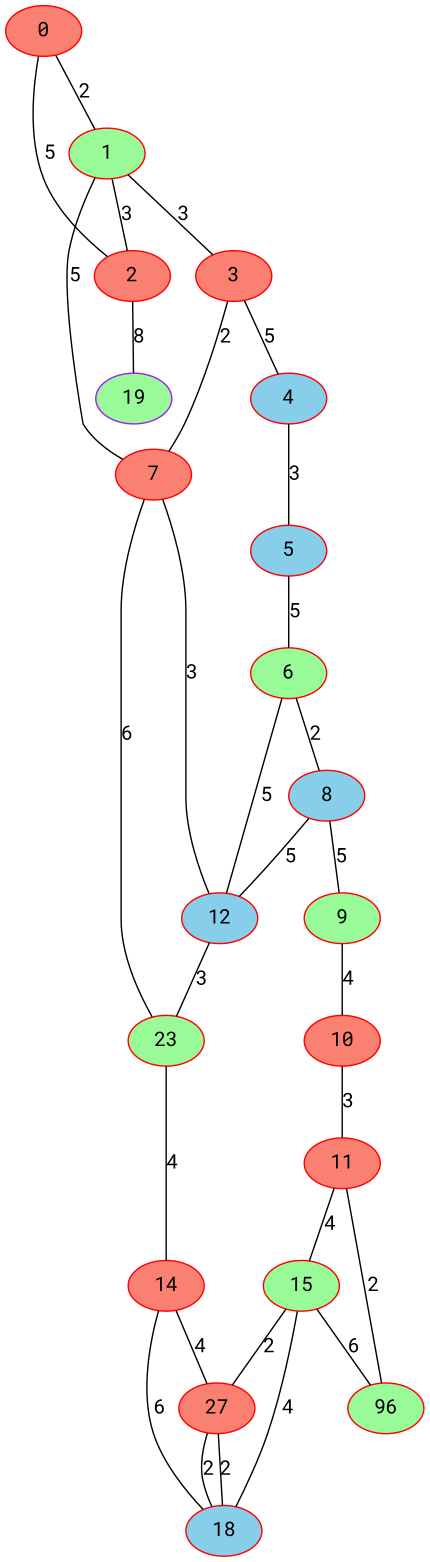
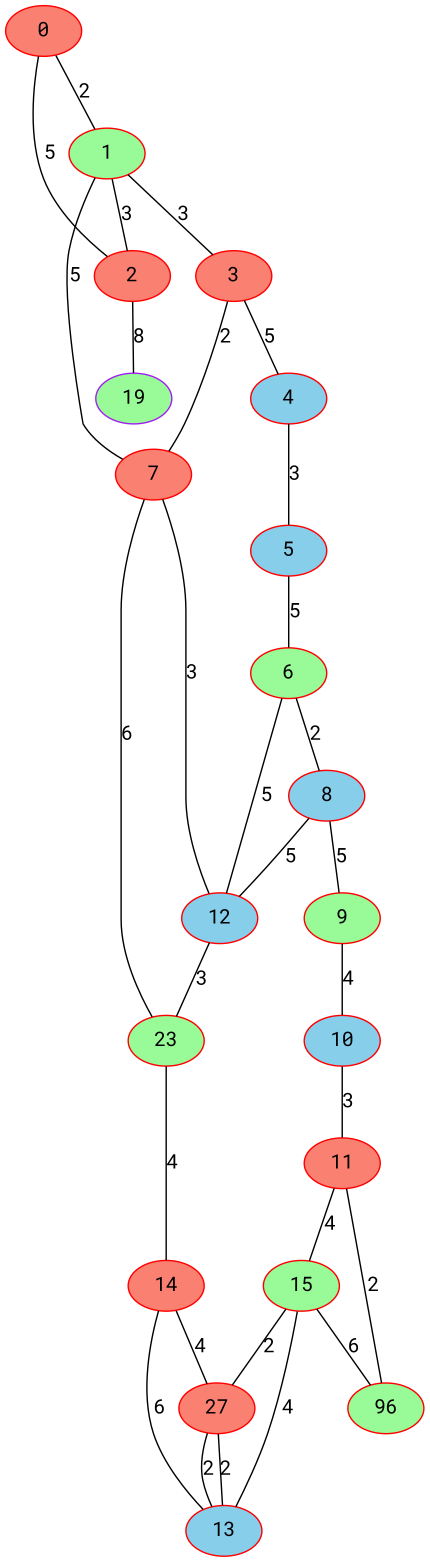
node "10": fillcolor salmon -> skyblue
node "18": label "18" -> "13"
